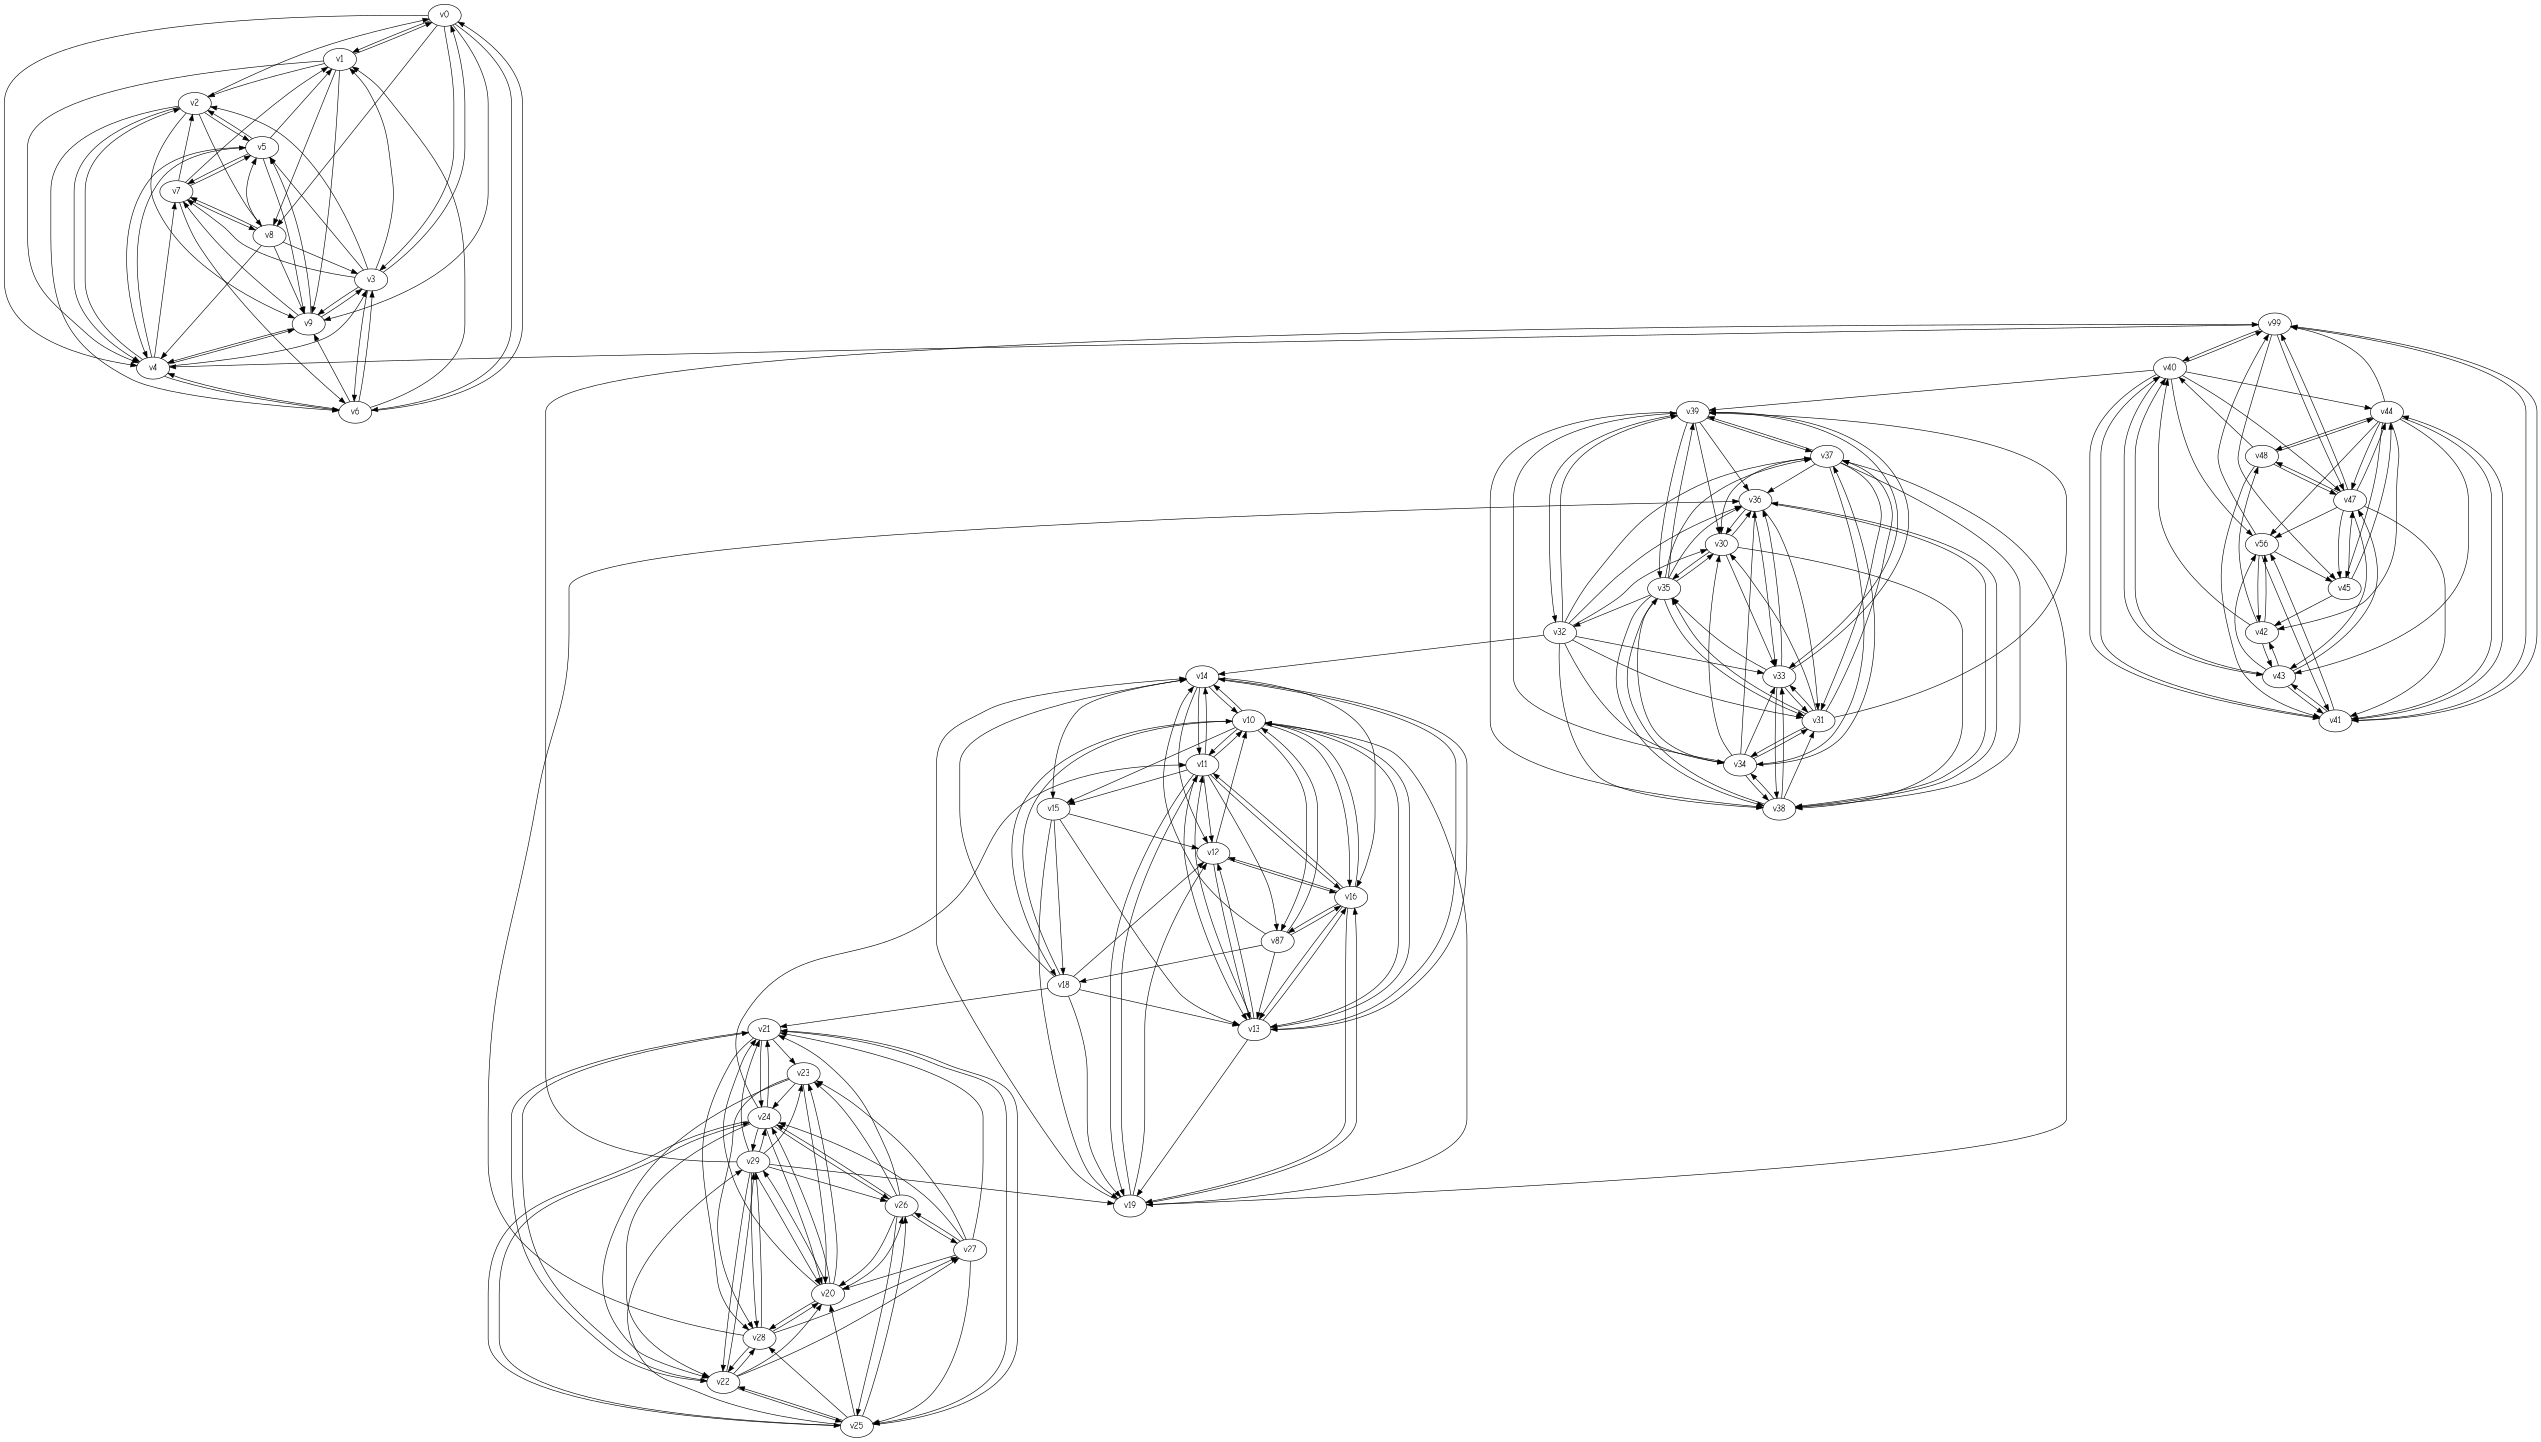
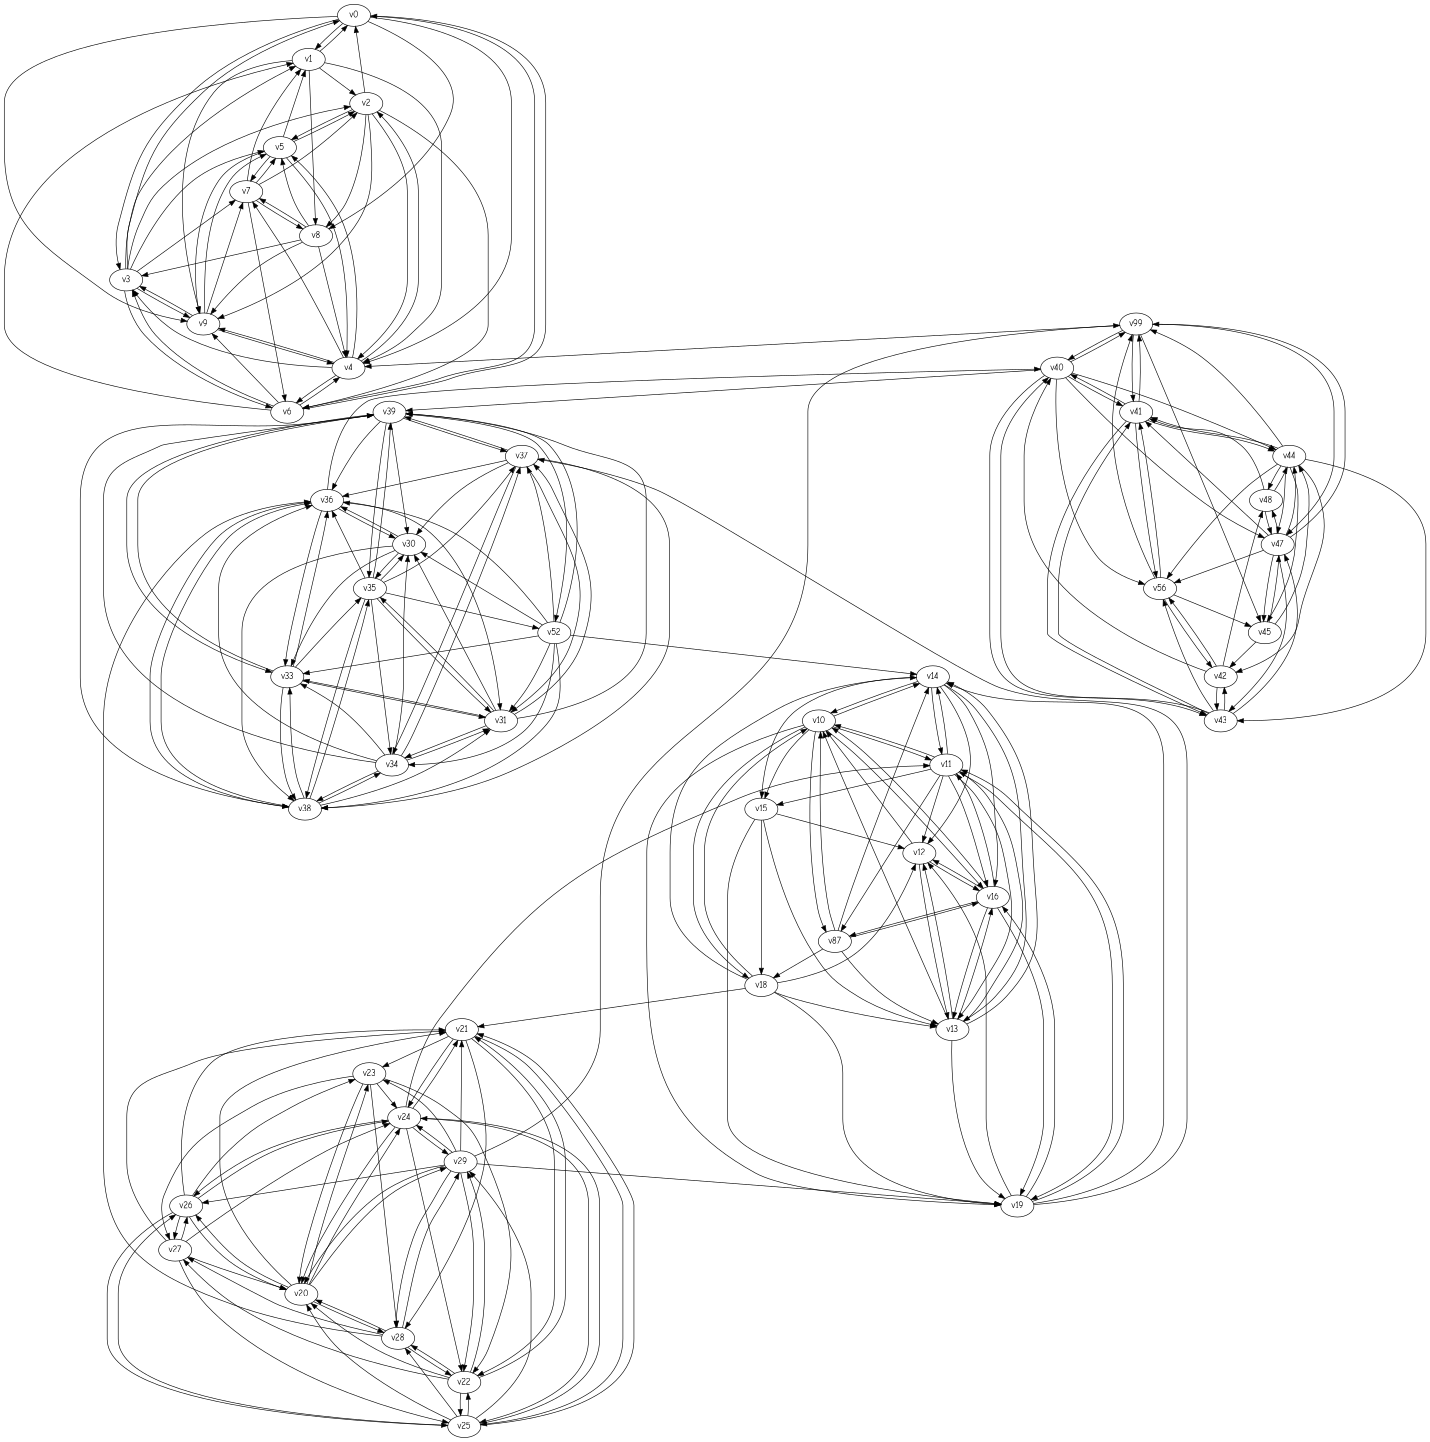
edge "v48" -> "v40": now "v36" -> "v40"
node "v32": label "v32" -> "v52"
edge "v10" -> "v13": removed
edge "v27" -> "v23": reversed
